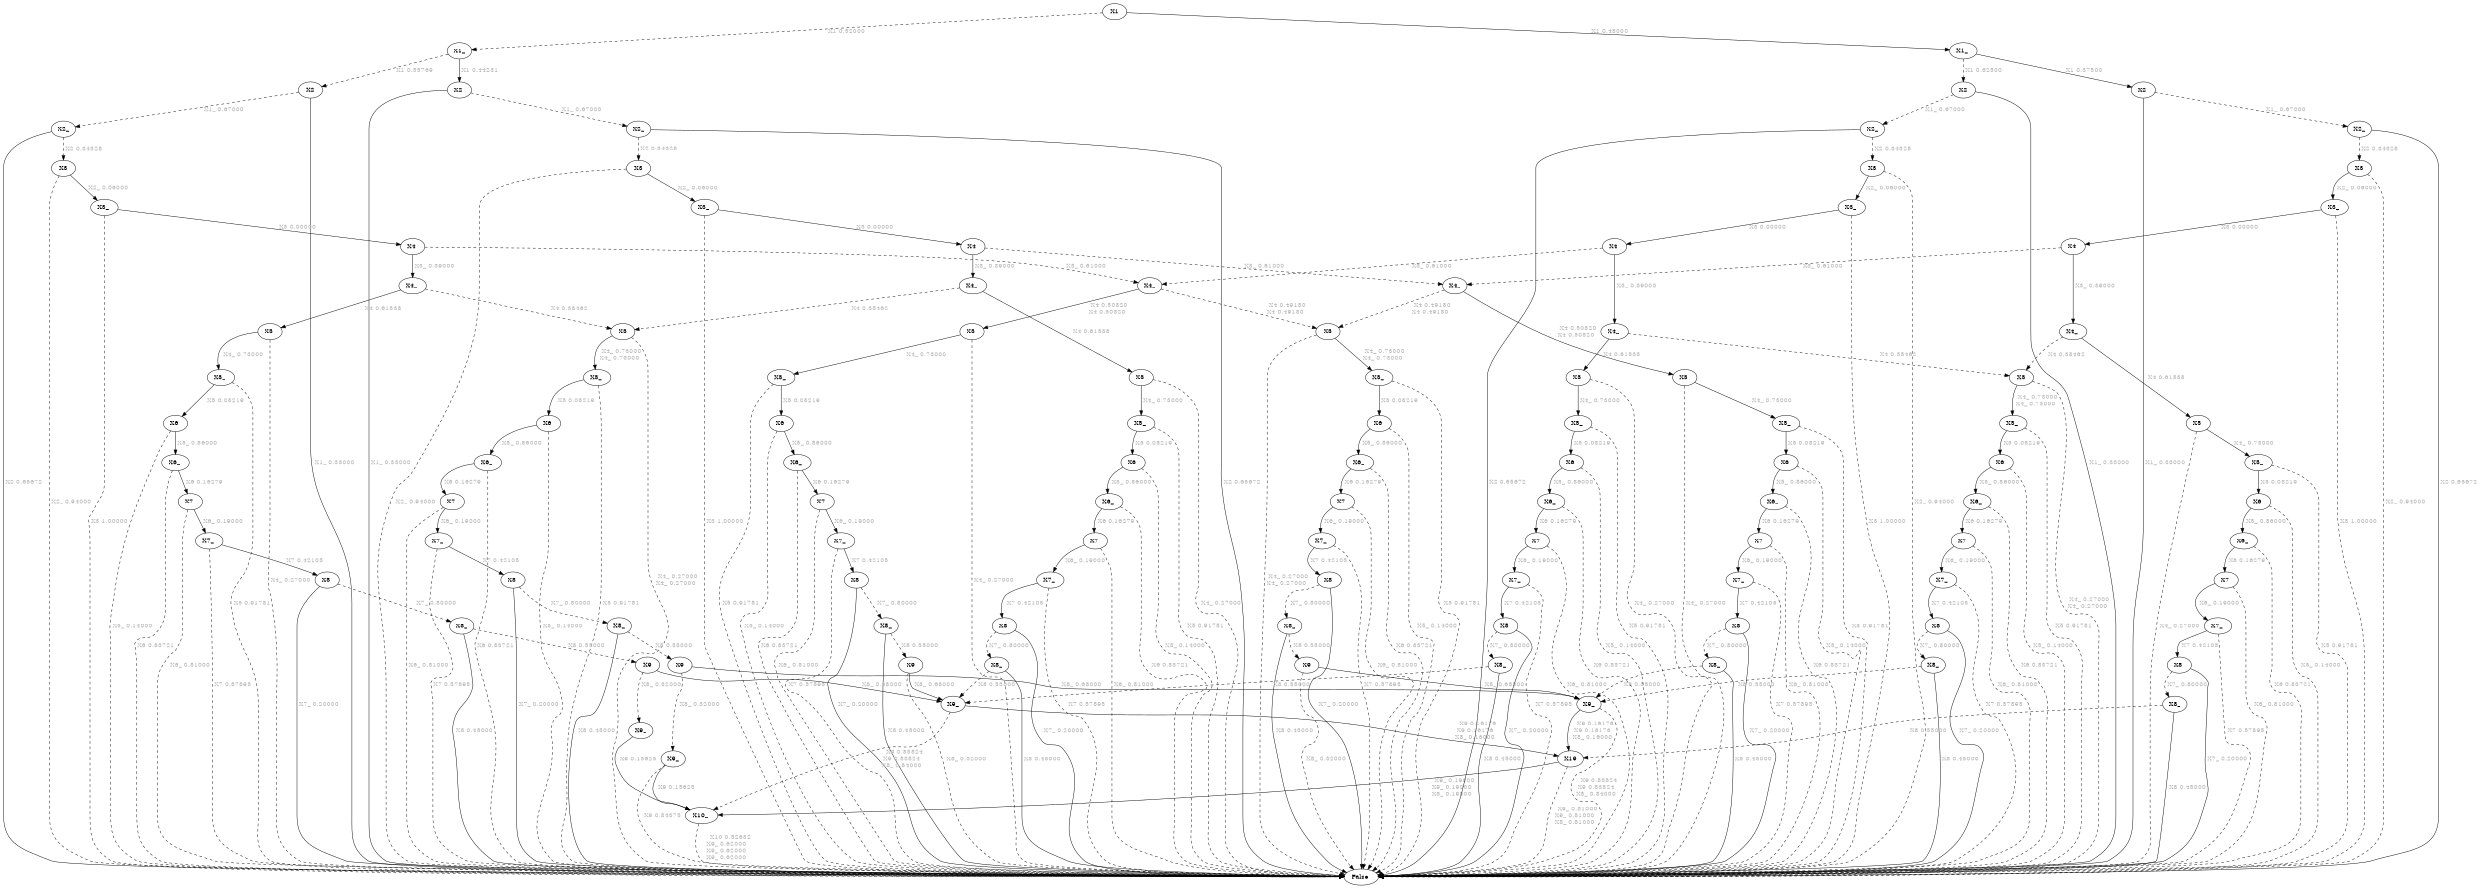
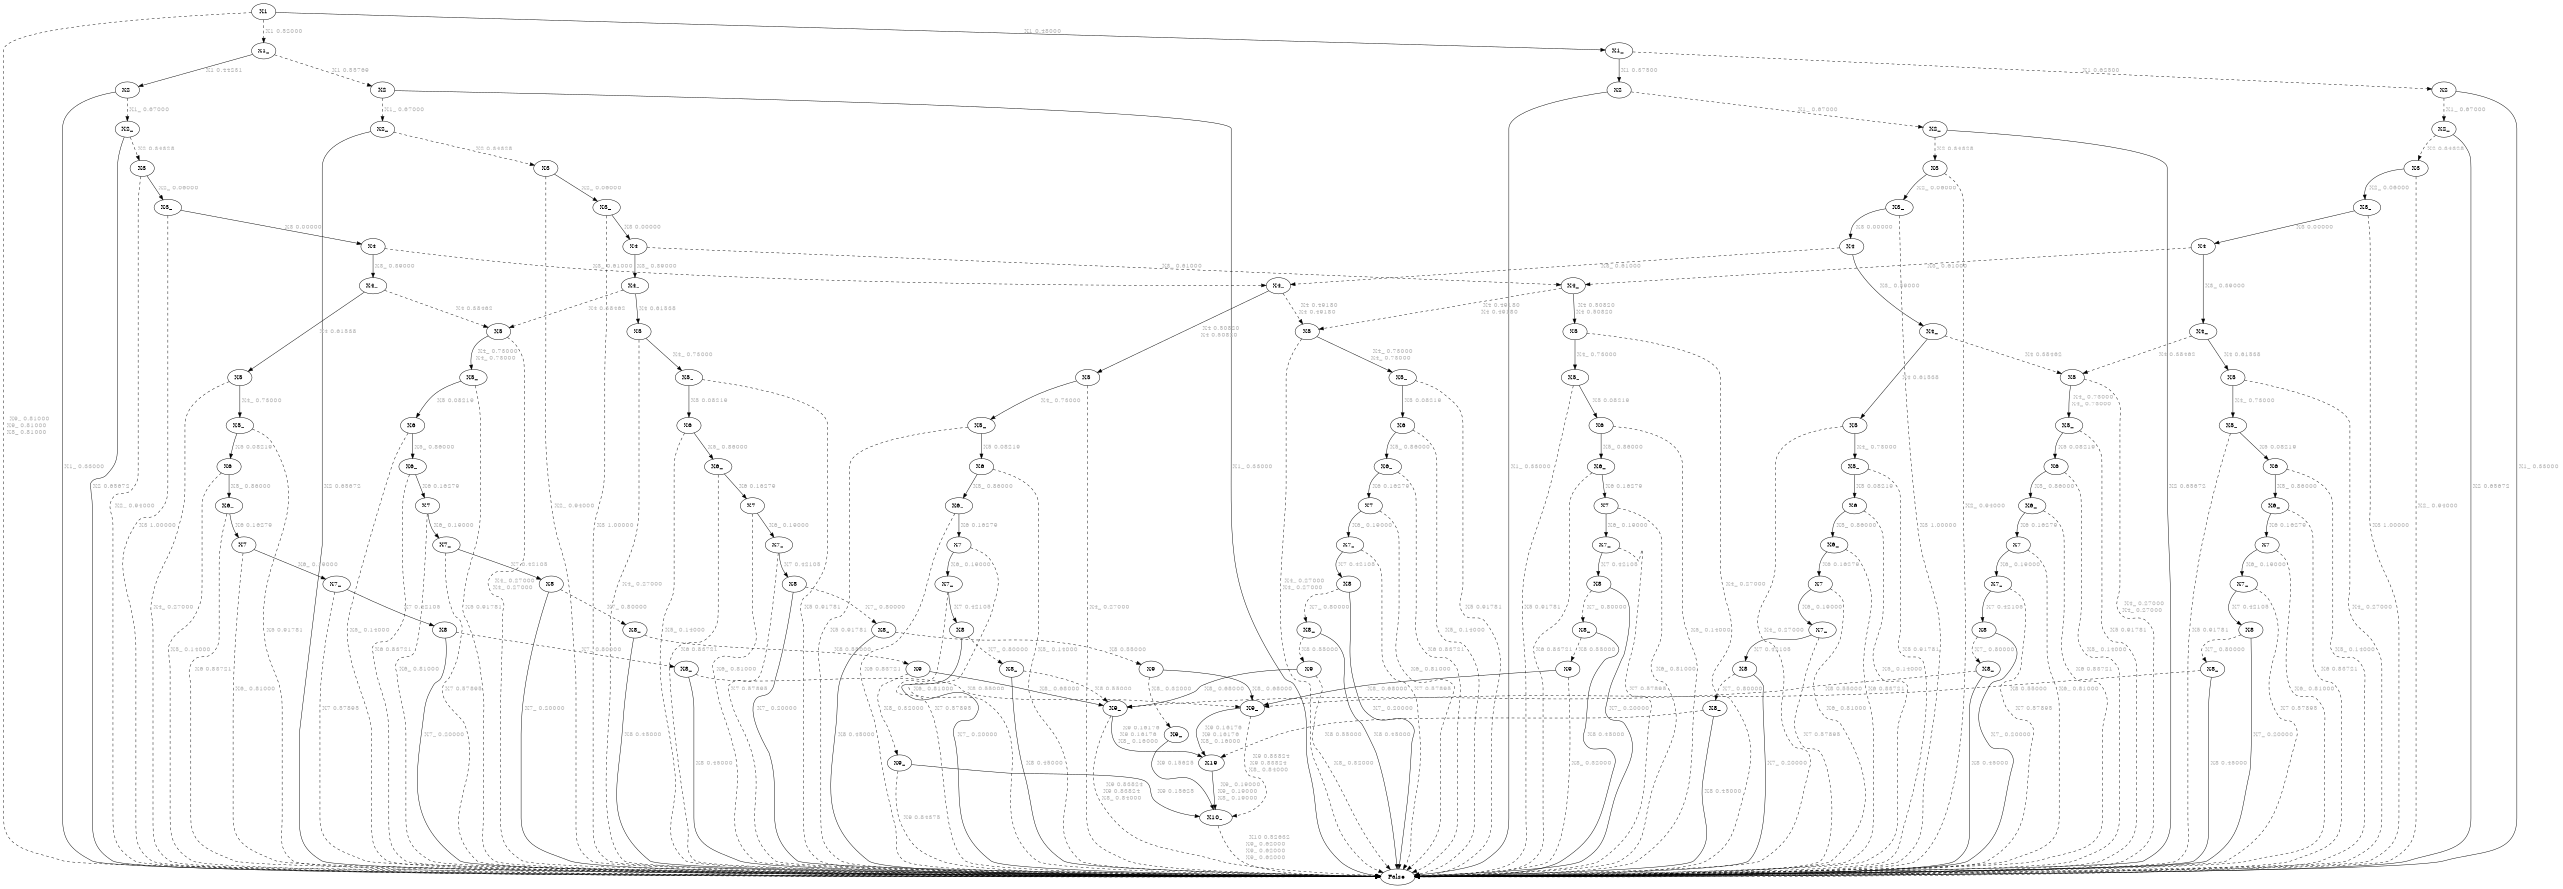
edge "X19" -> "False": now "X1" -> "False"
